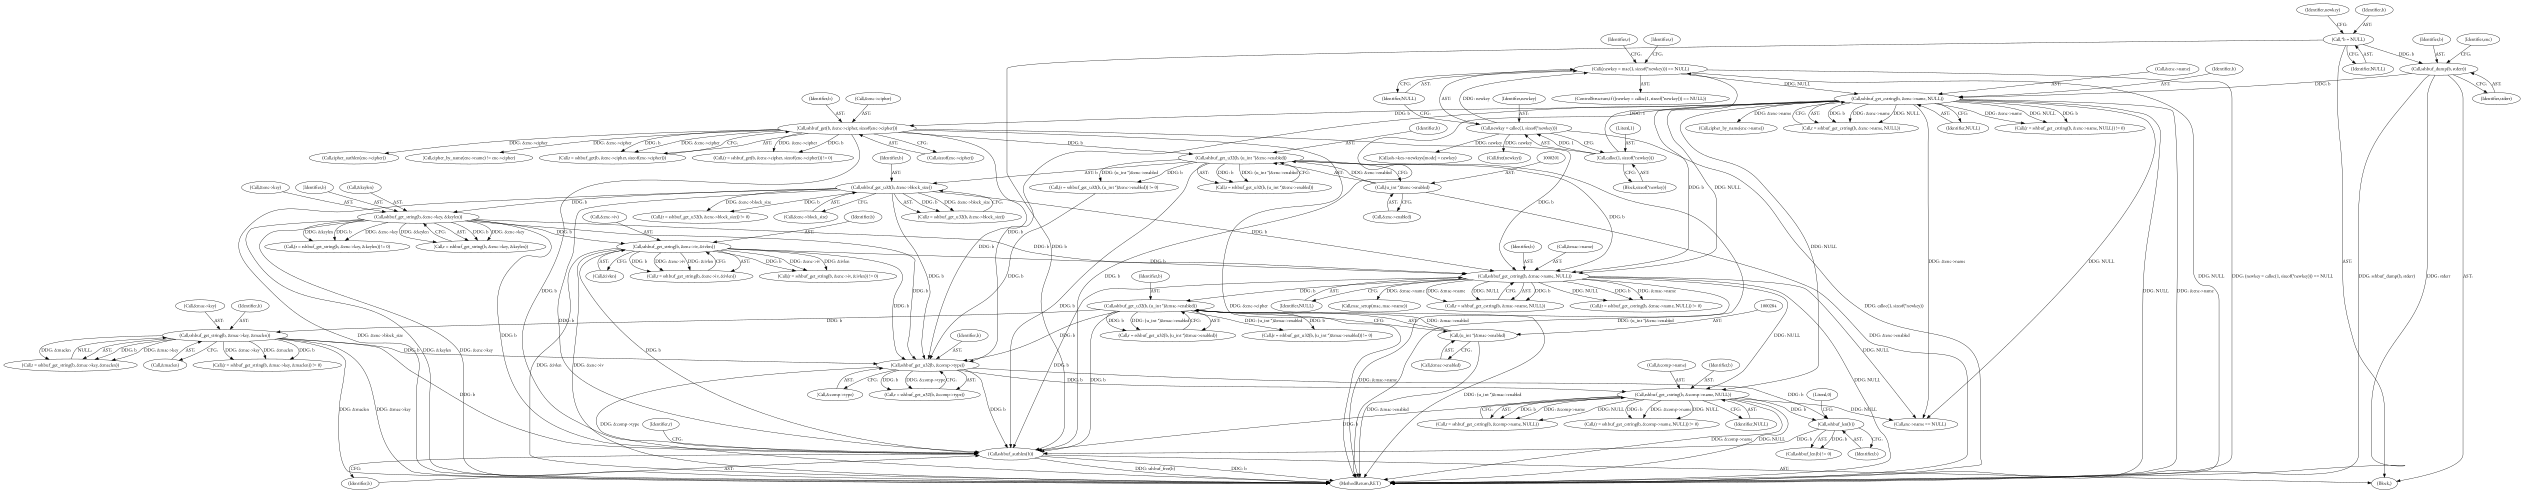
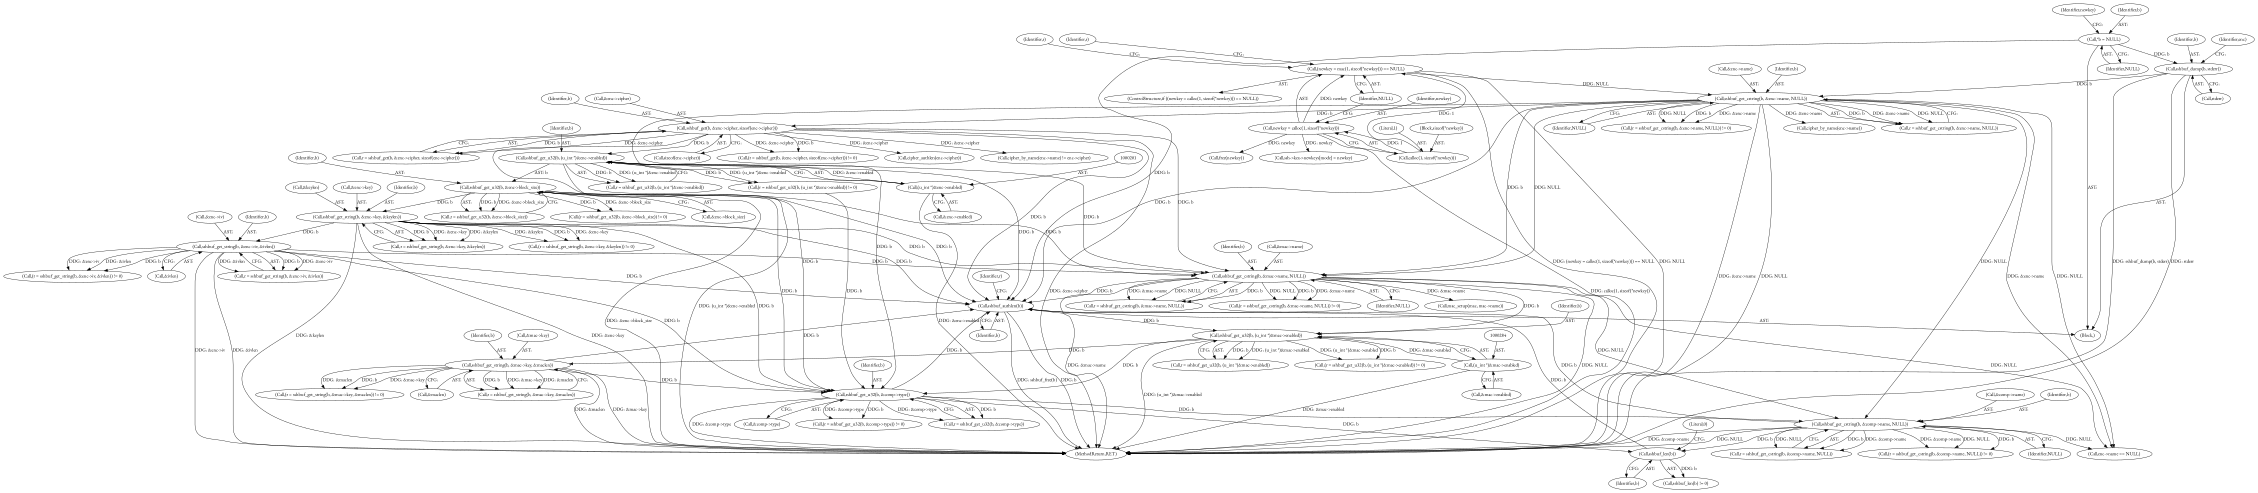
node "(Identifier,stderr)": label "(Identifier,stderr)" -> "(Call,stderr)"
edge "(Call,calloc(1, sizeof(*newkey)))" -> "(Block,sizeof(*newkey))": removed, label "CFG:"
edge "(Call,r = sshbuf_get_string(b, &mac->key, &maclen))" -> "(Call,sshbuf_get_string(b, &mac->key, &maclen))": label "NULL: " -> "CFG: "
edge "(Call,sshbuf_get_u32(b, (u_int *)&mac->enabled))" -> "(Call,sshbuf_authlen(b))": reversed
node "(Call,(r = sshbuf_get_u32(b, &comp->type)) != 0)": added
